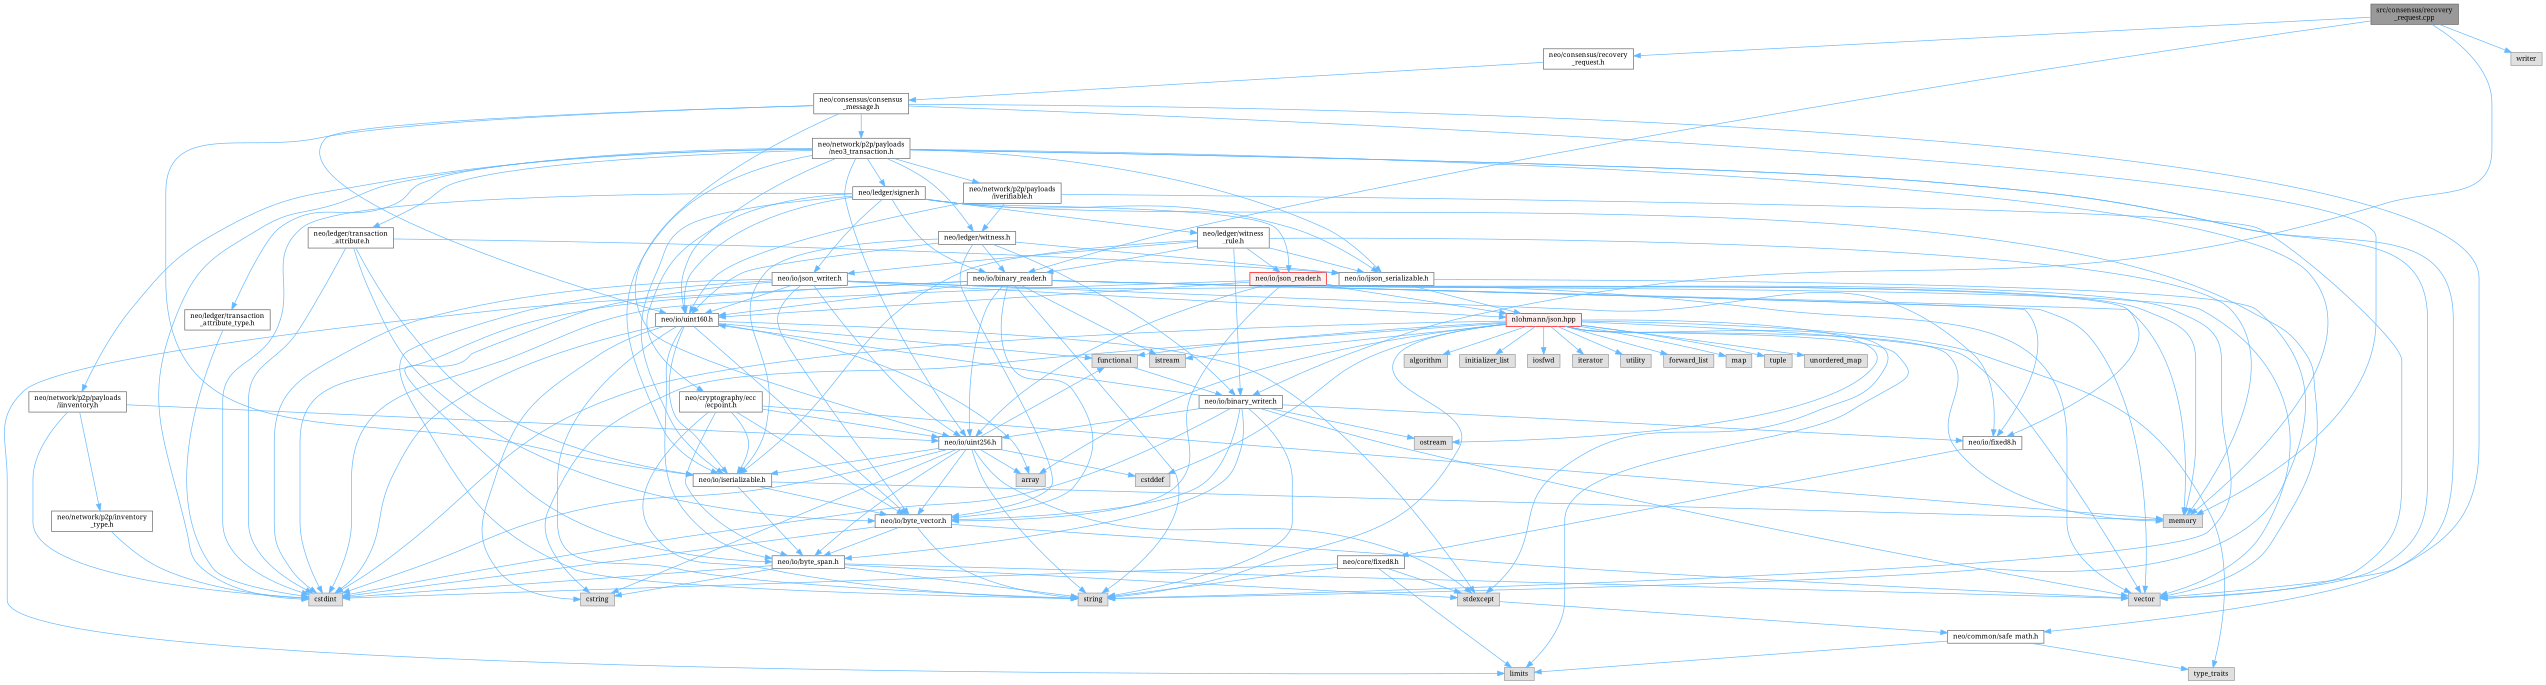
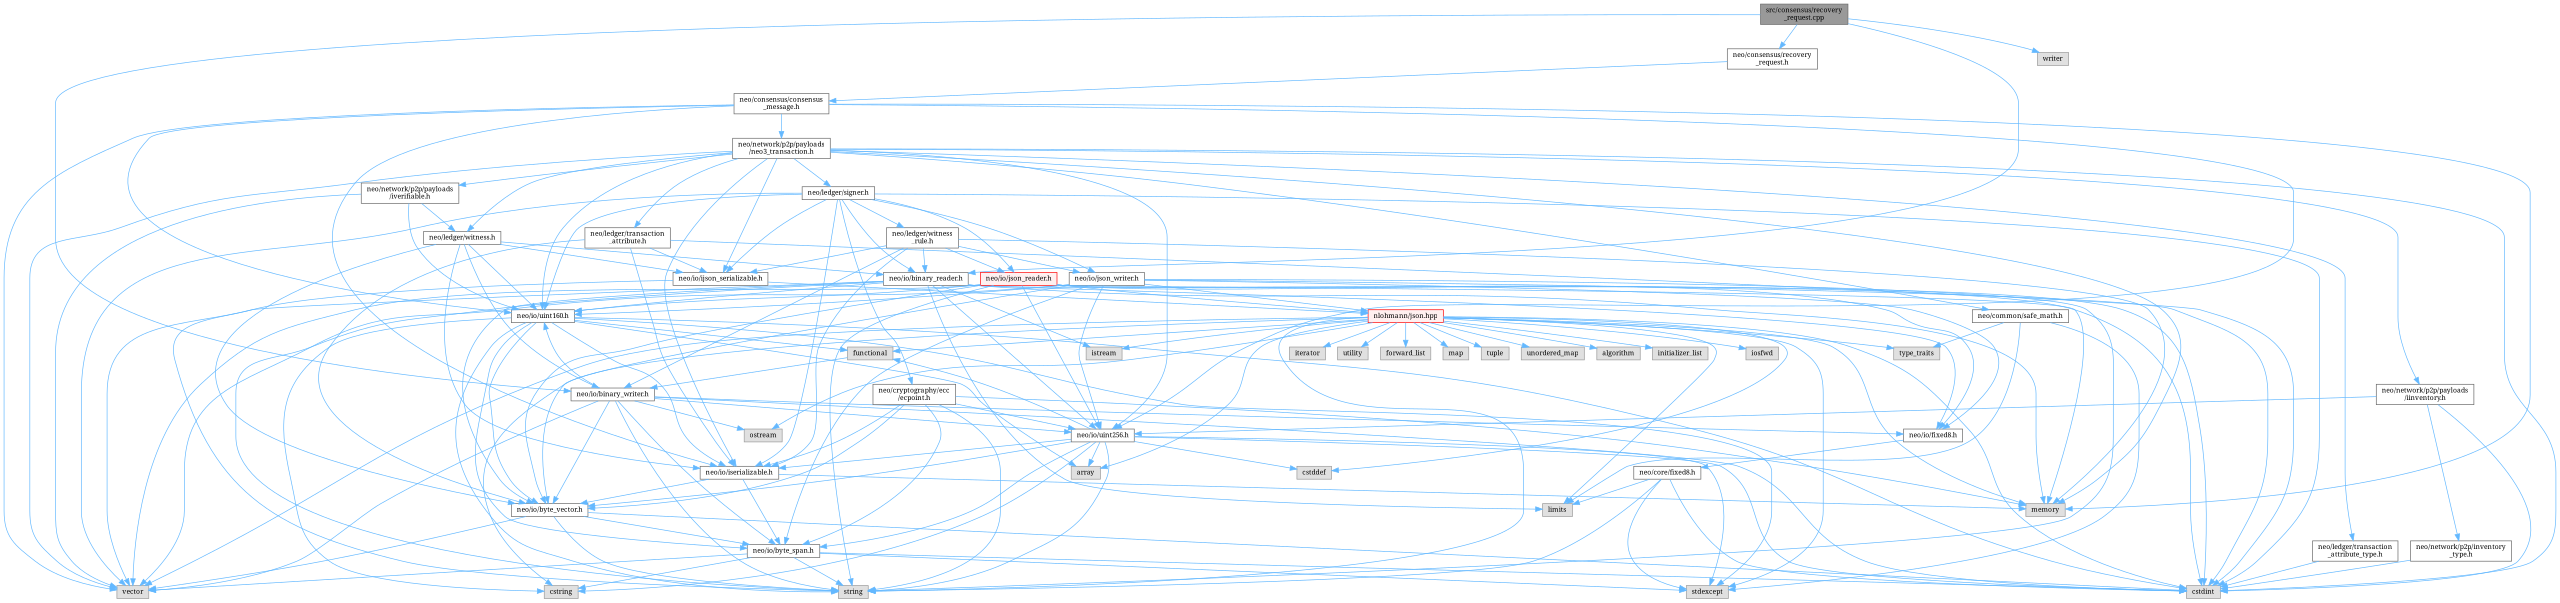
edge "stdexcept" -> "neo/common/safe_math.h": reversed
